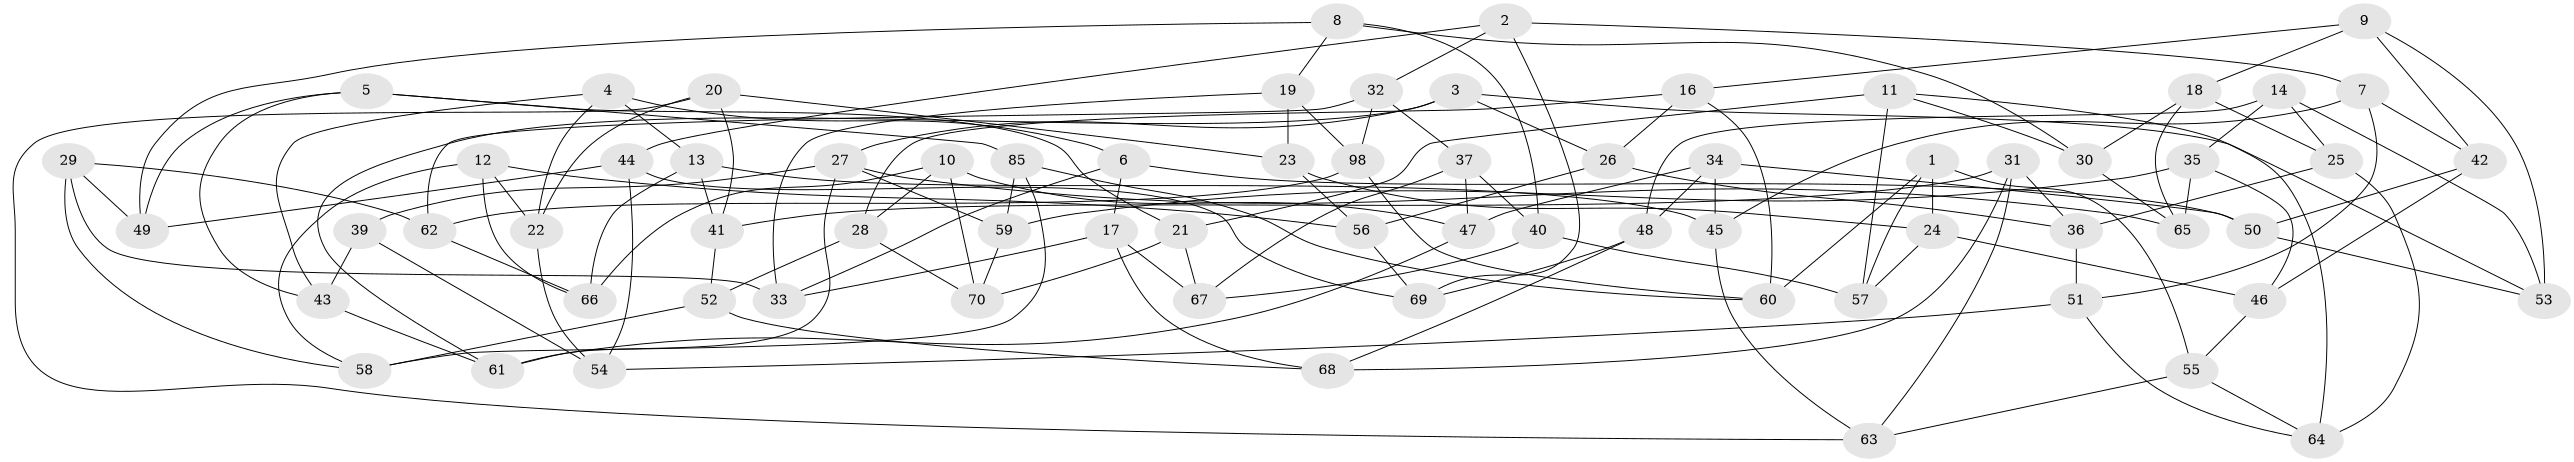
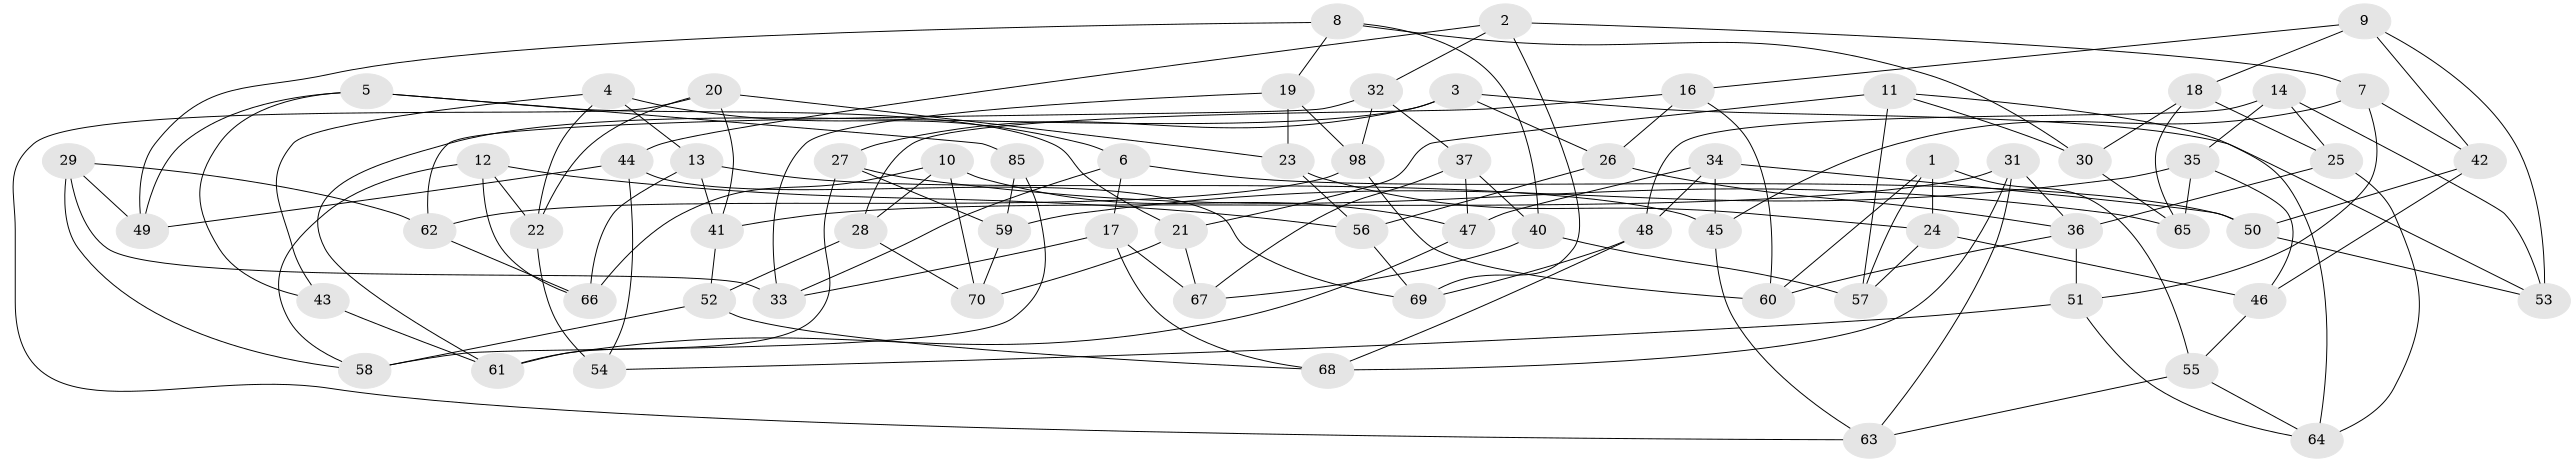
node "39": removed
edge "85" -- "60": now "36" -- "60"
